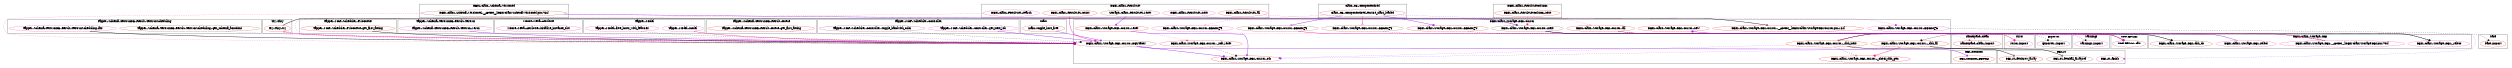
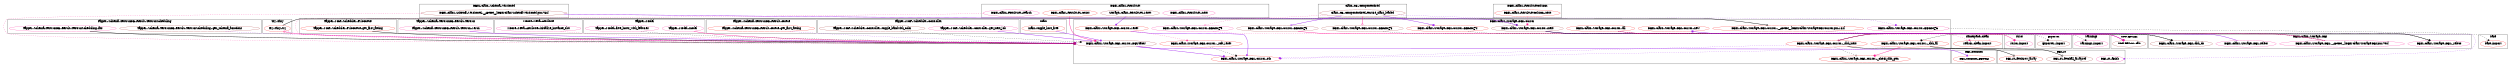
node "DBIx::Class::ResultSet::all": removed
node "namespace::clean::import": label "namespace::clean::import" -> "search::clean::import"
